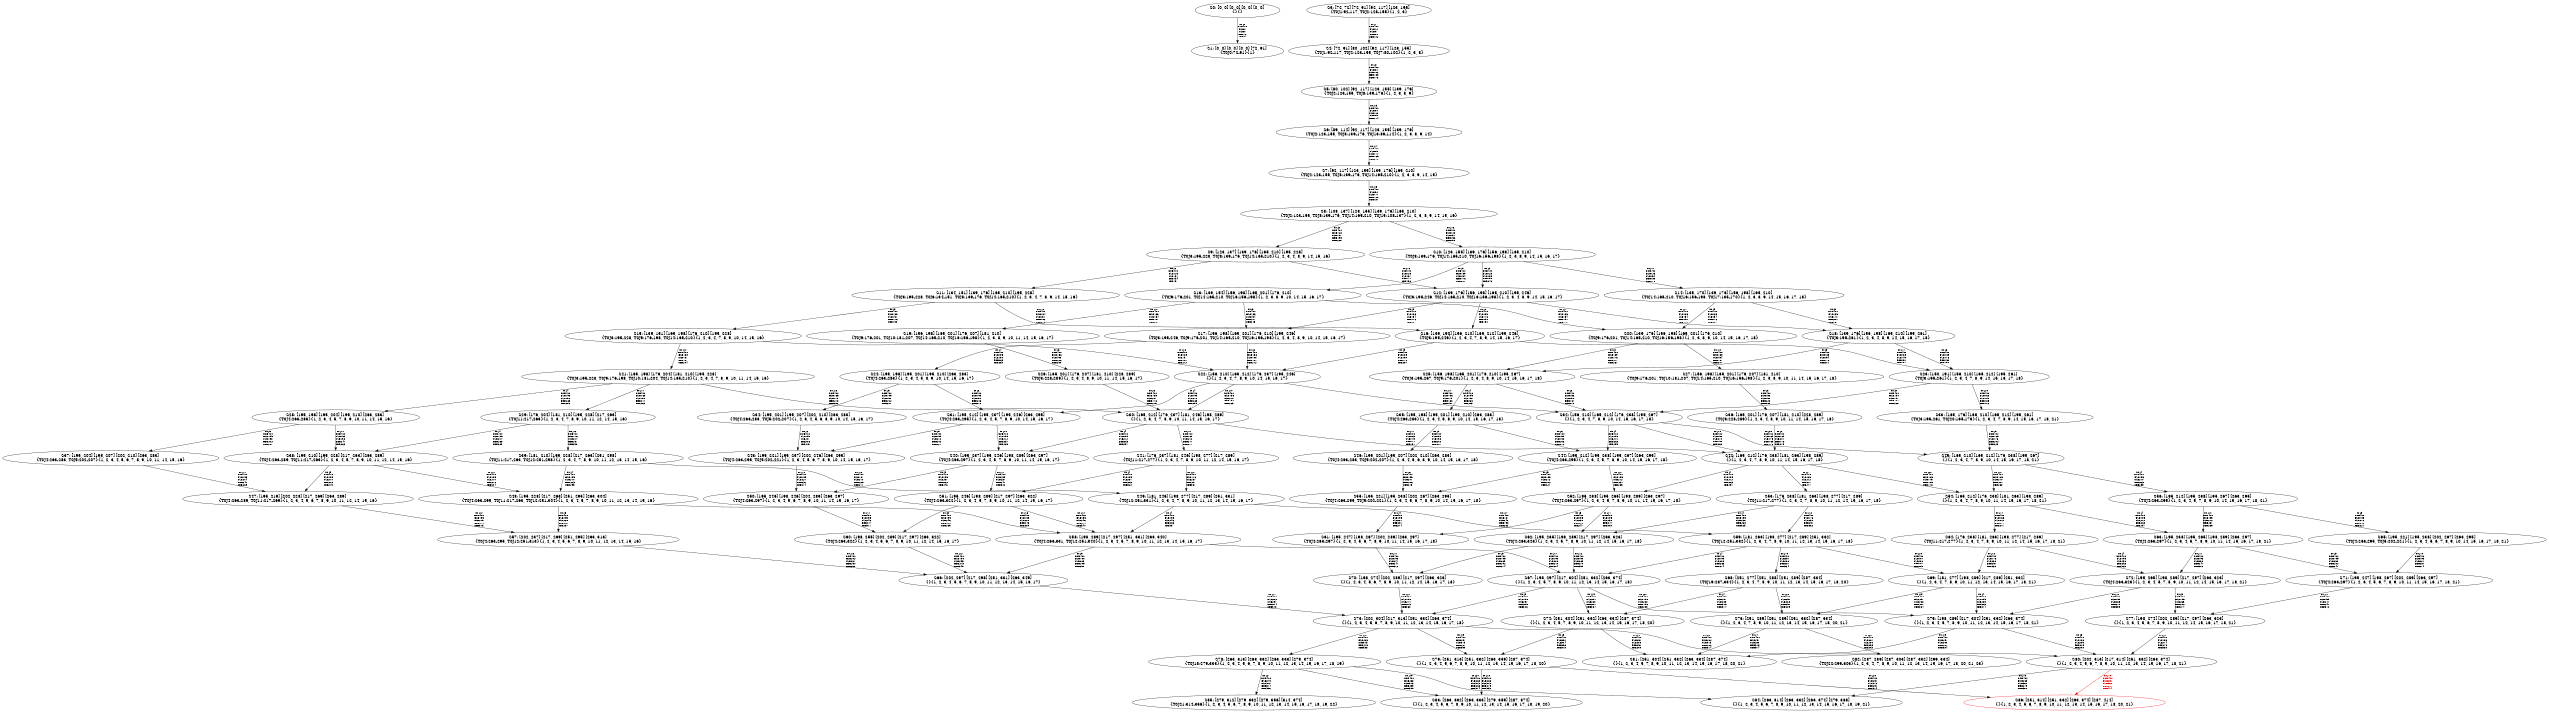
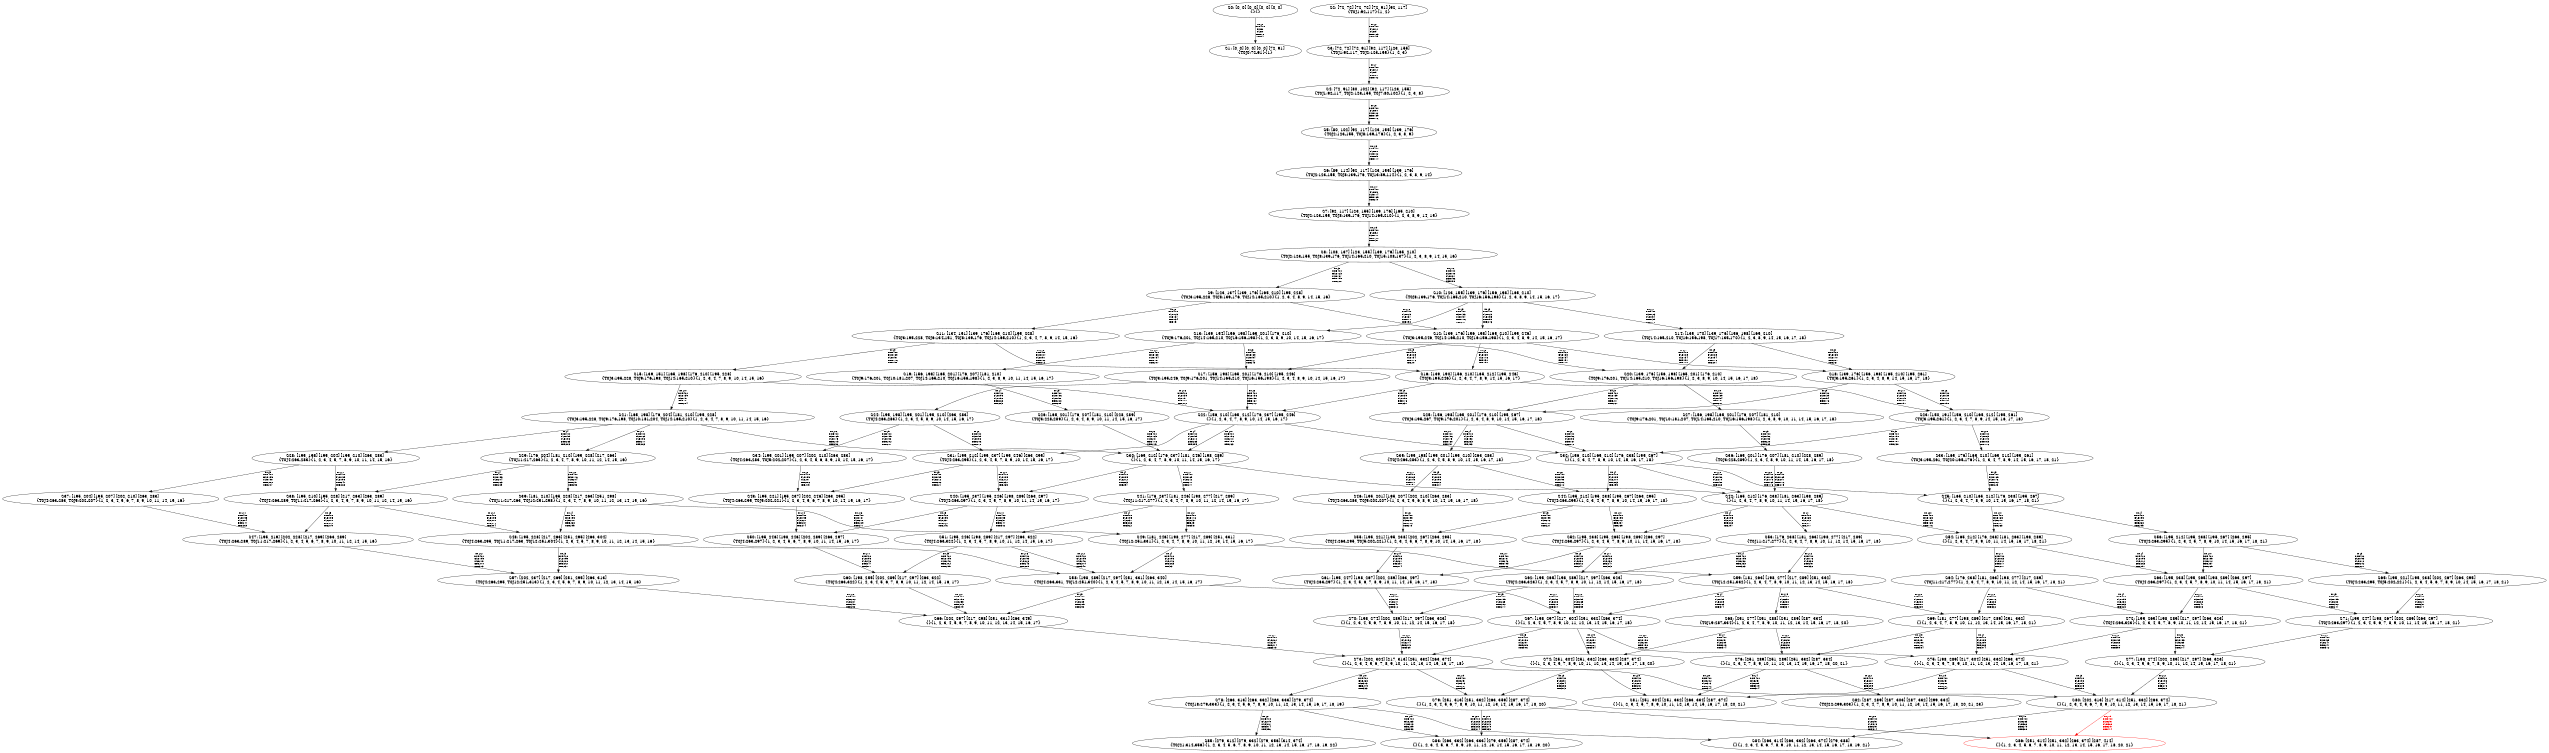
node "S2: [72, 72] [72, 72] [72, 91] [92, 117] {T0J1:92-117}{1, 2}": added
